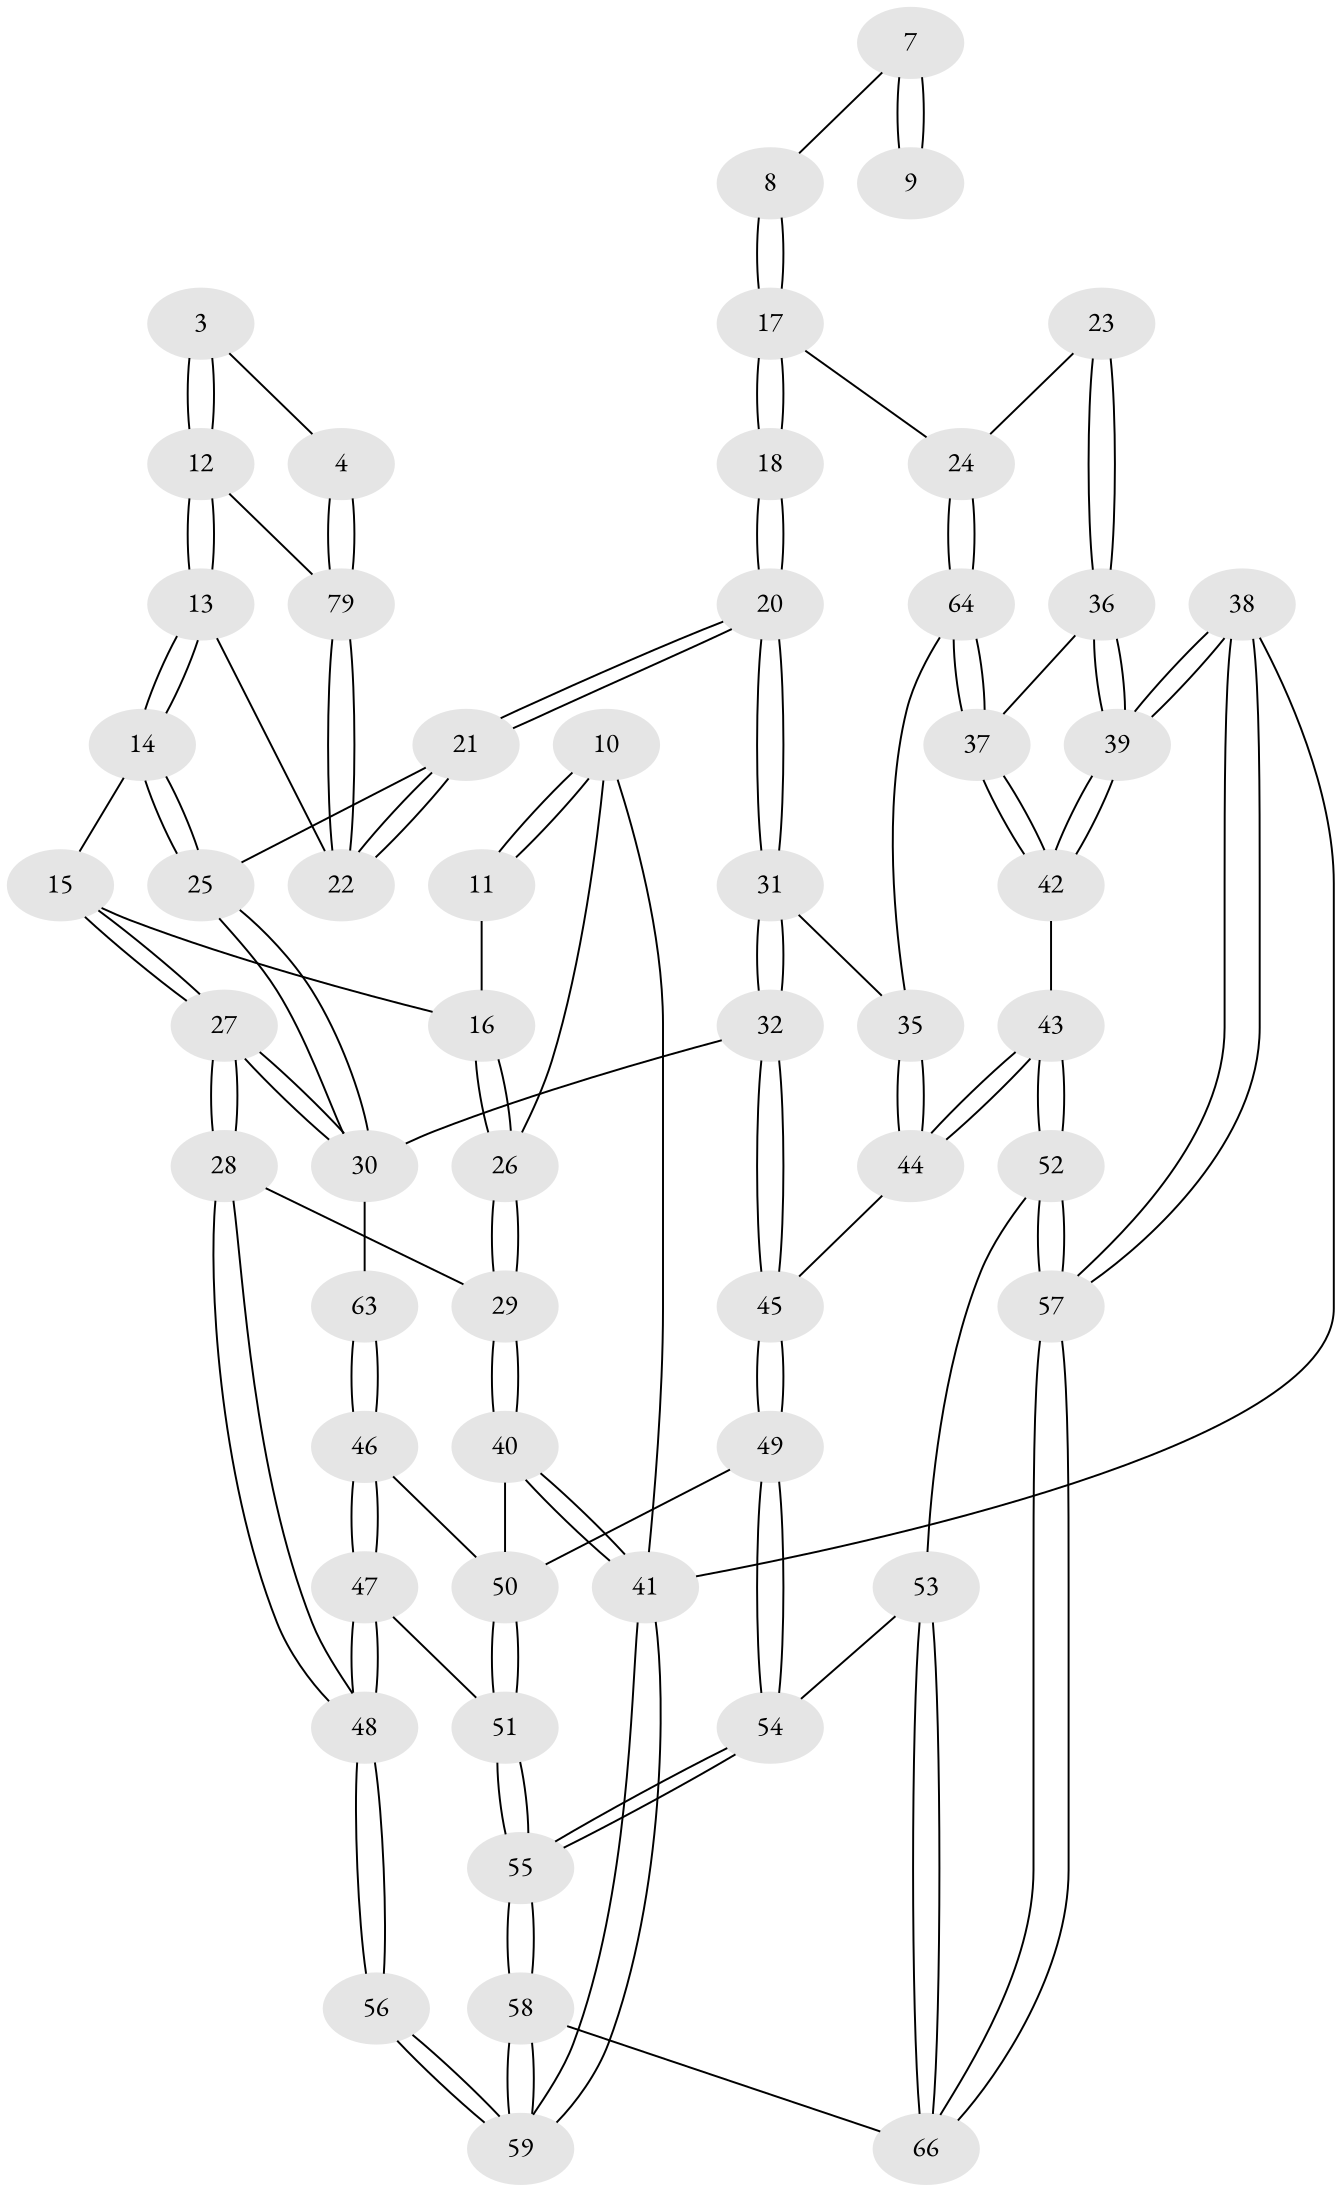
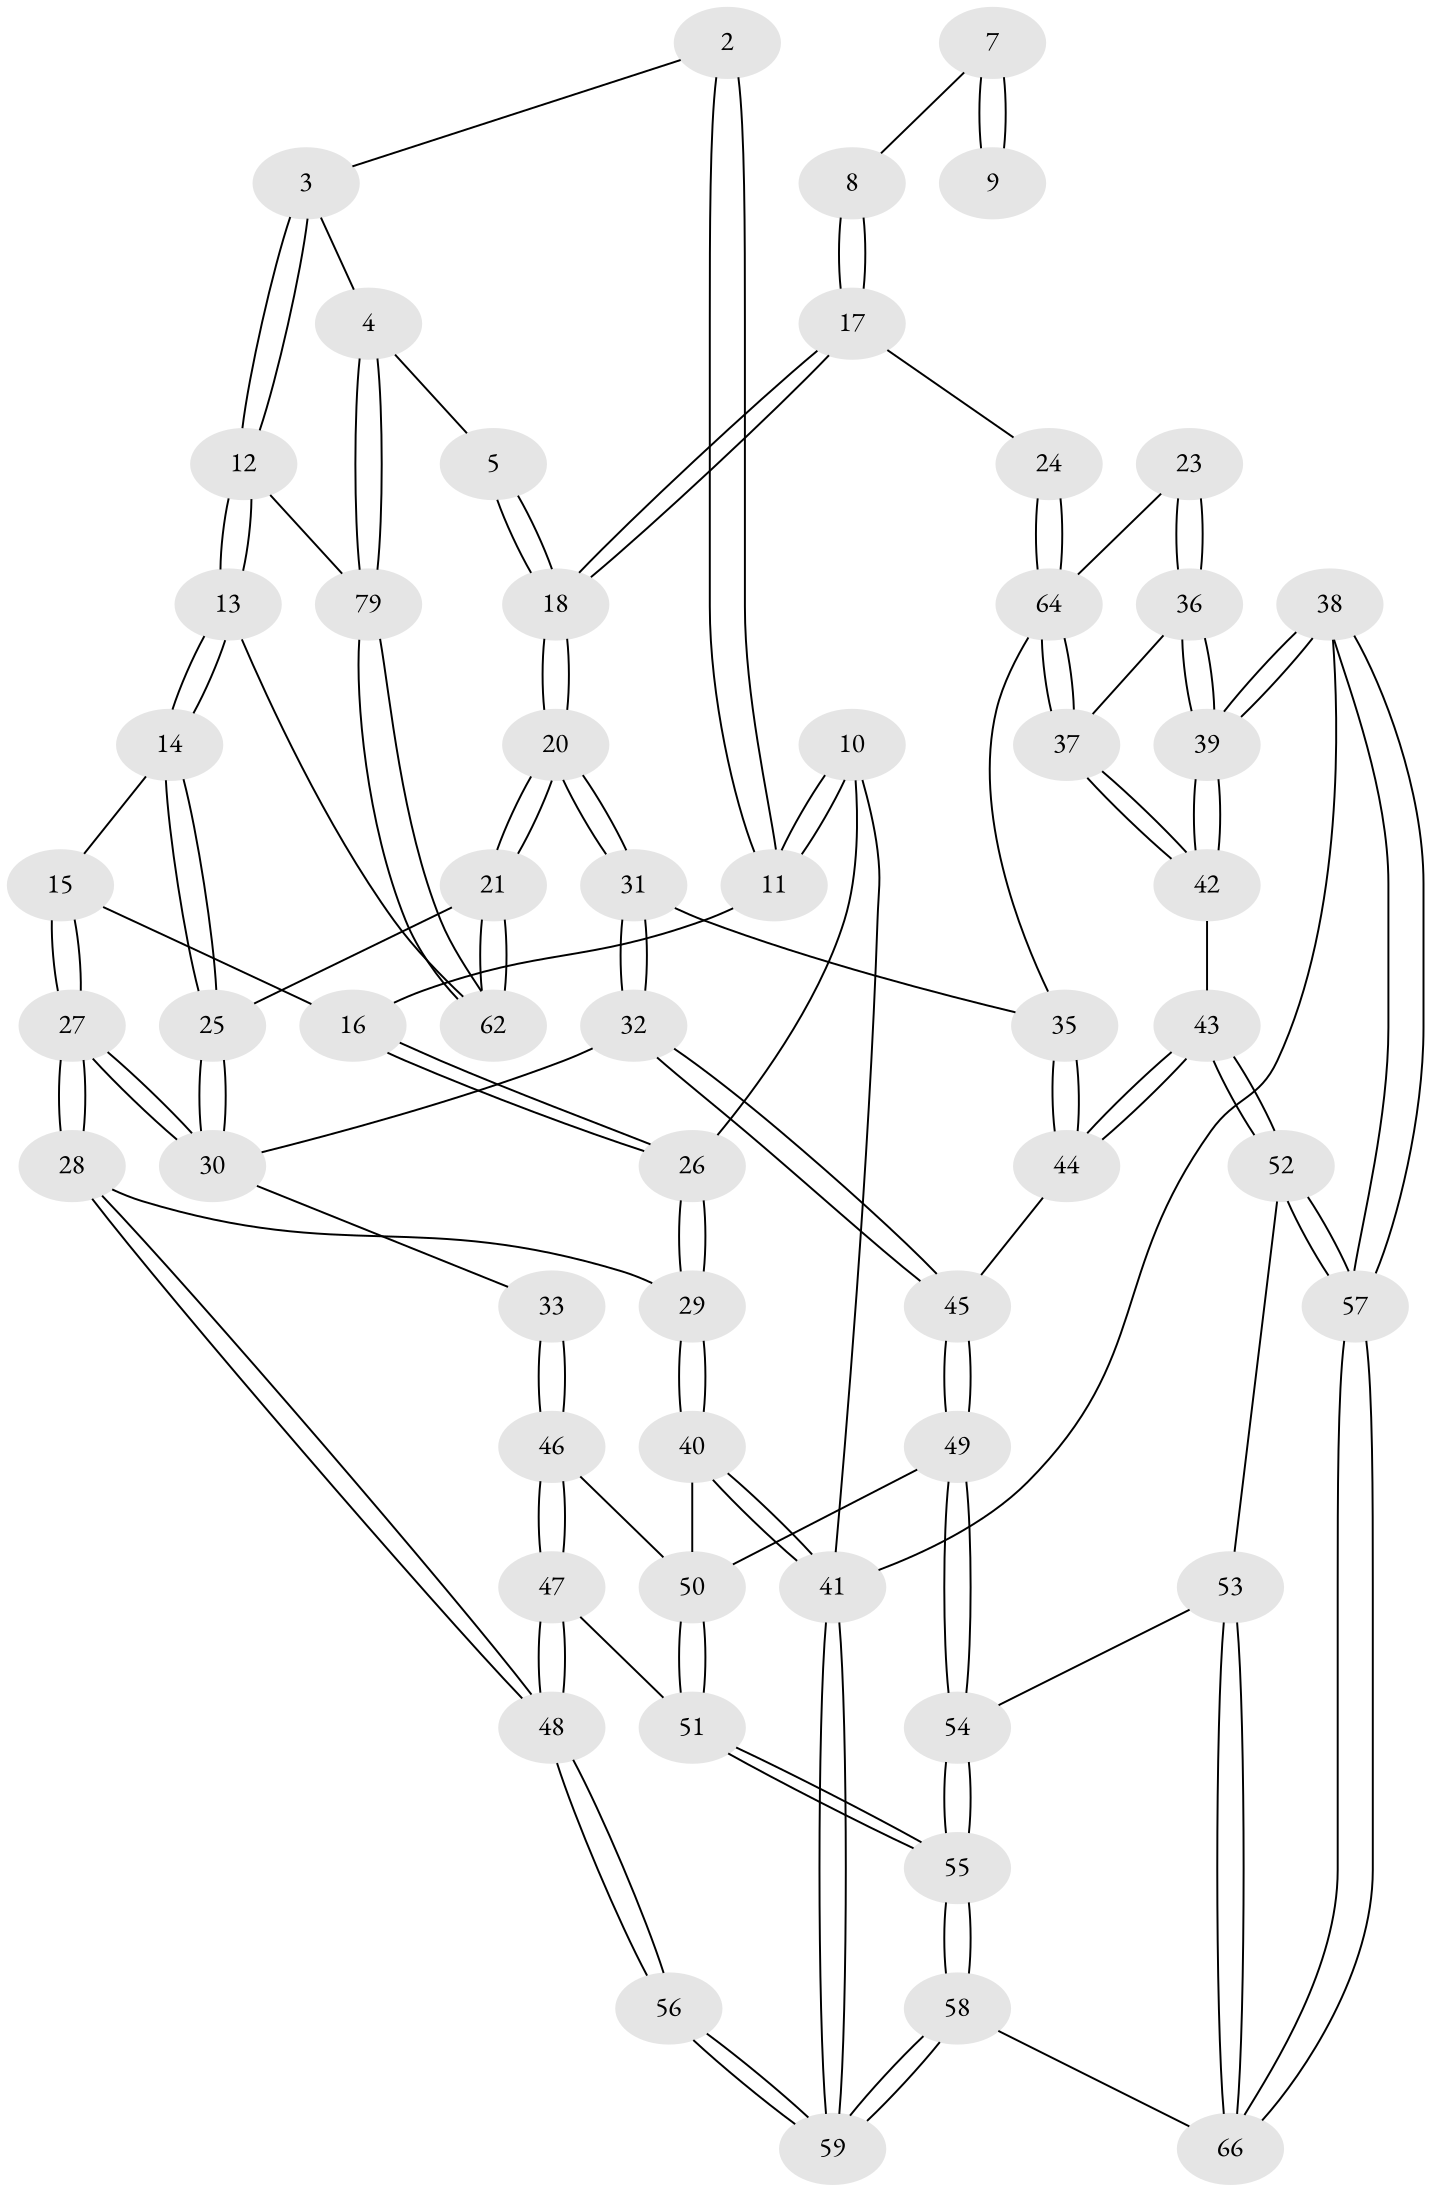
node "2": added
edge "23" -- "24": now "23" -- "64"
node "5": added
node "22": label "22" -> "62"
node "63": label "63" -> "33"
